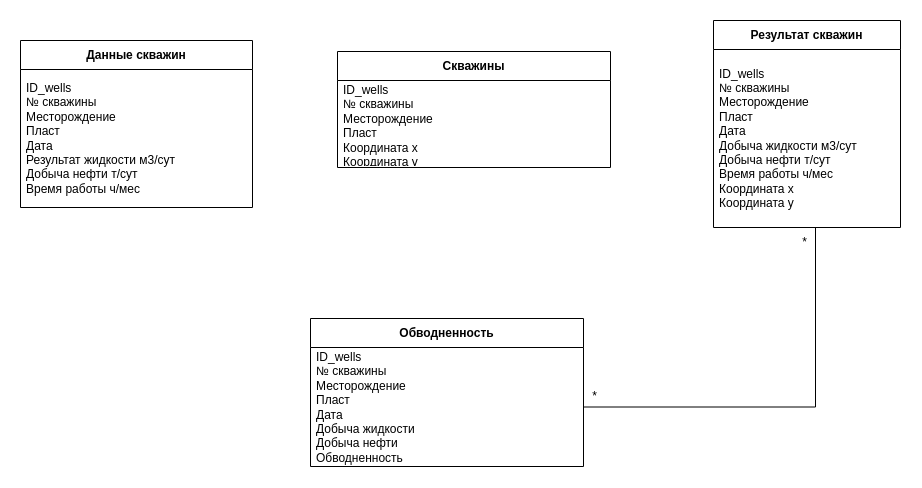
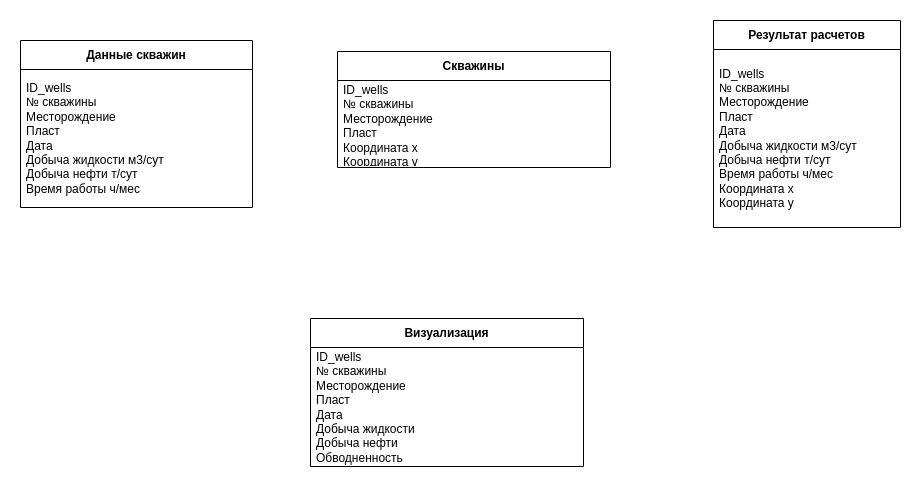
node "Результат скважин": label "Результат скважин" -> "Результат расчетов"
node "ID_wells № скважины Месторождение Пласт Дата Результат жидкости м3/сут Добыча нефти т/сут Время работы ч/мес": label "ID_wells № скважины Месторождение Пласт Дата Результат жидкости м3/сут Добыча нефти т/сут Время работы ч/мес" -> "ID_wells № скважины Месторождение Пласт Дата Добыча жидкости м3/сут Добыча нефти т/сут Время работы ч/мес"
node "Обводненность": label "Обводненность" -> "Визуализация"
edge "ID_wells № скважины Месторождение Пласт Дата Добыча жидкости м3/сут Добыча нефти т/сут Время работы ч/мес Координата х Координата у" -- "ID_wells № скважины Месторождение Пласт Дата Добыча жидкости Добыча нефти Обводненность": removed, labels "*", "*"
